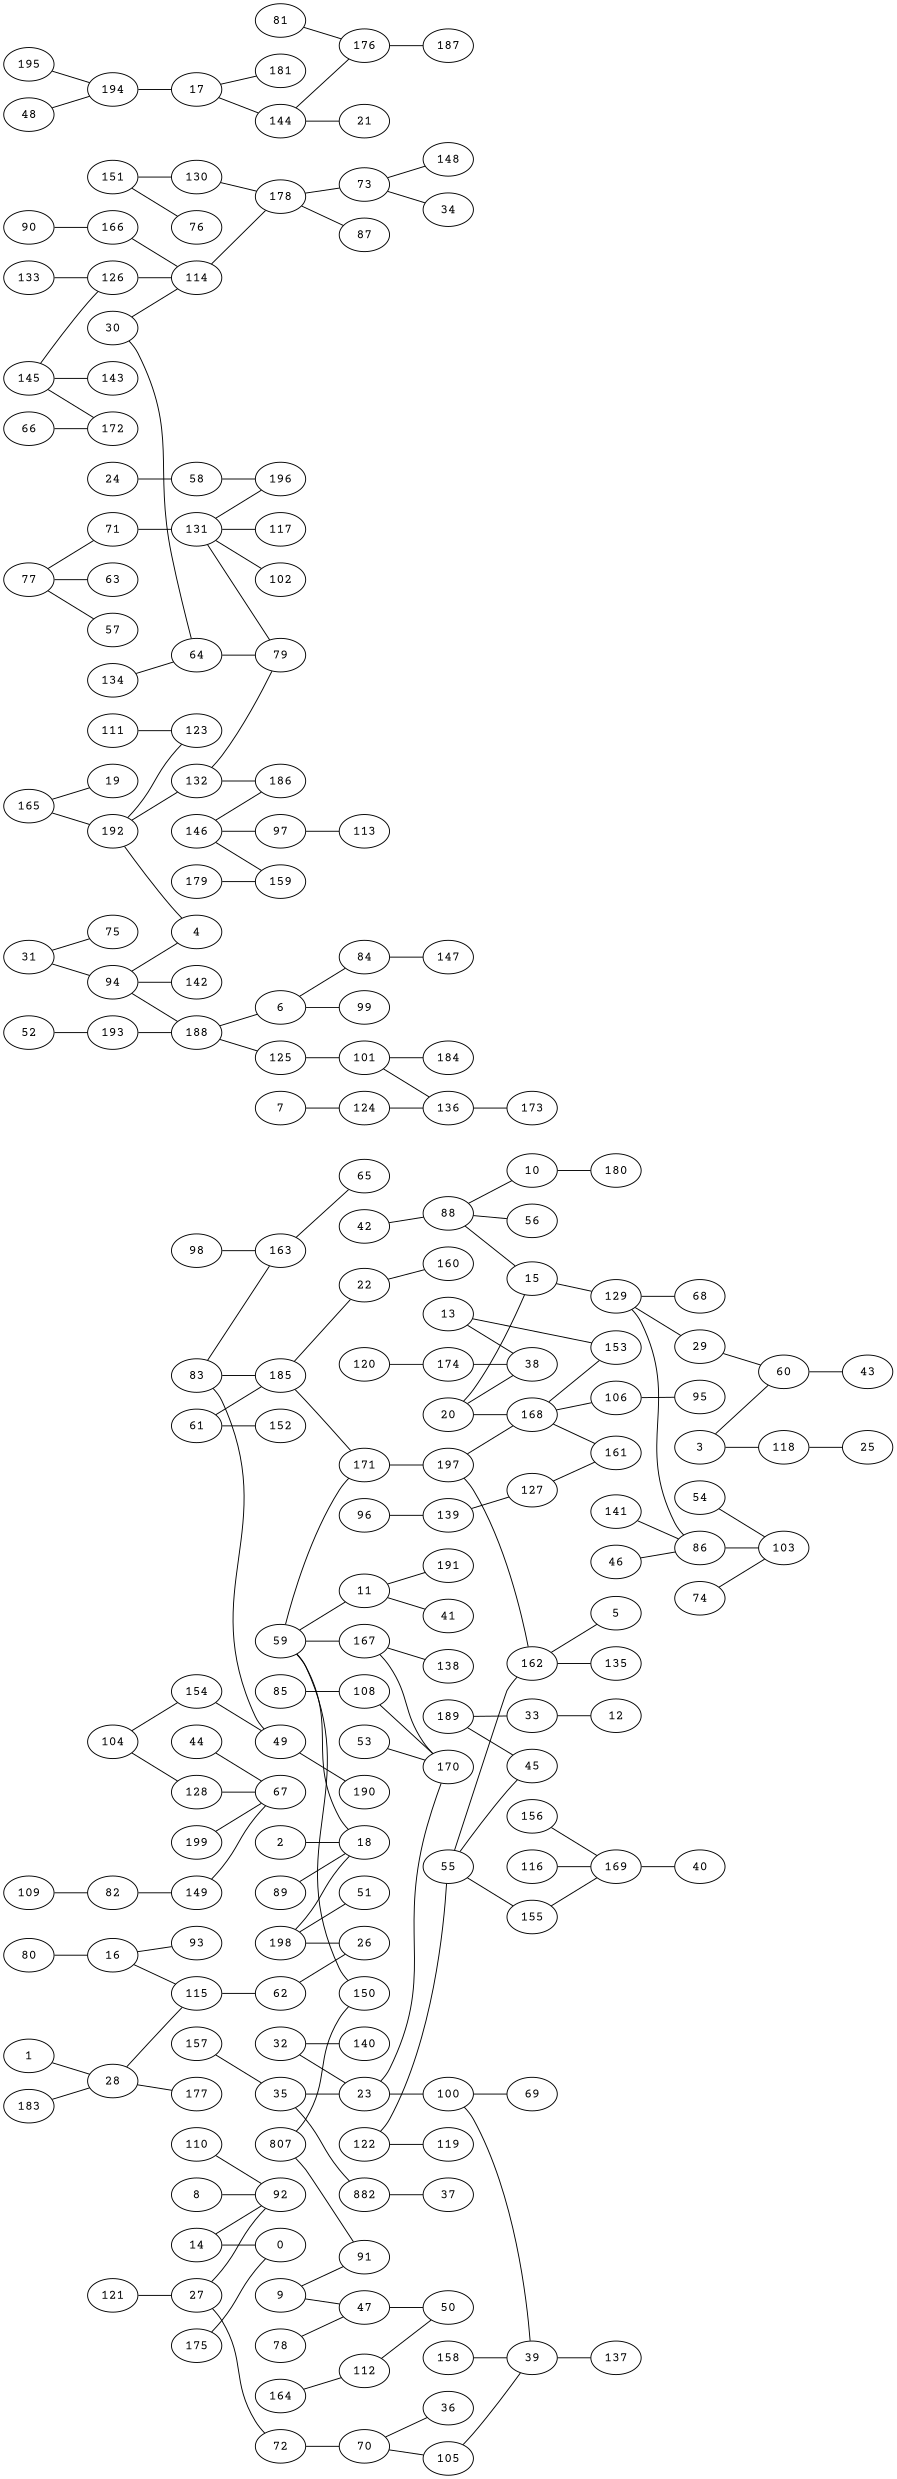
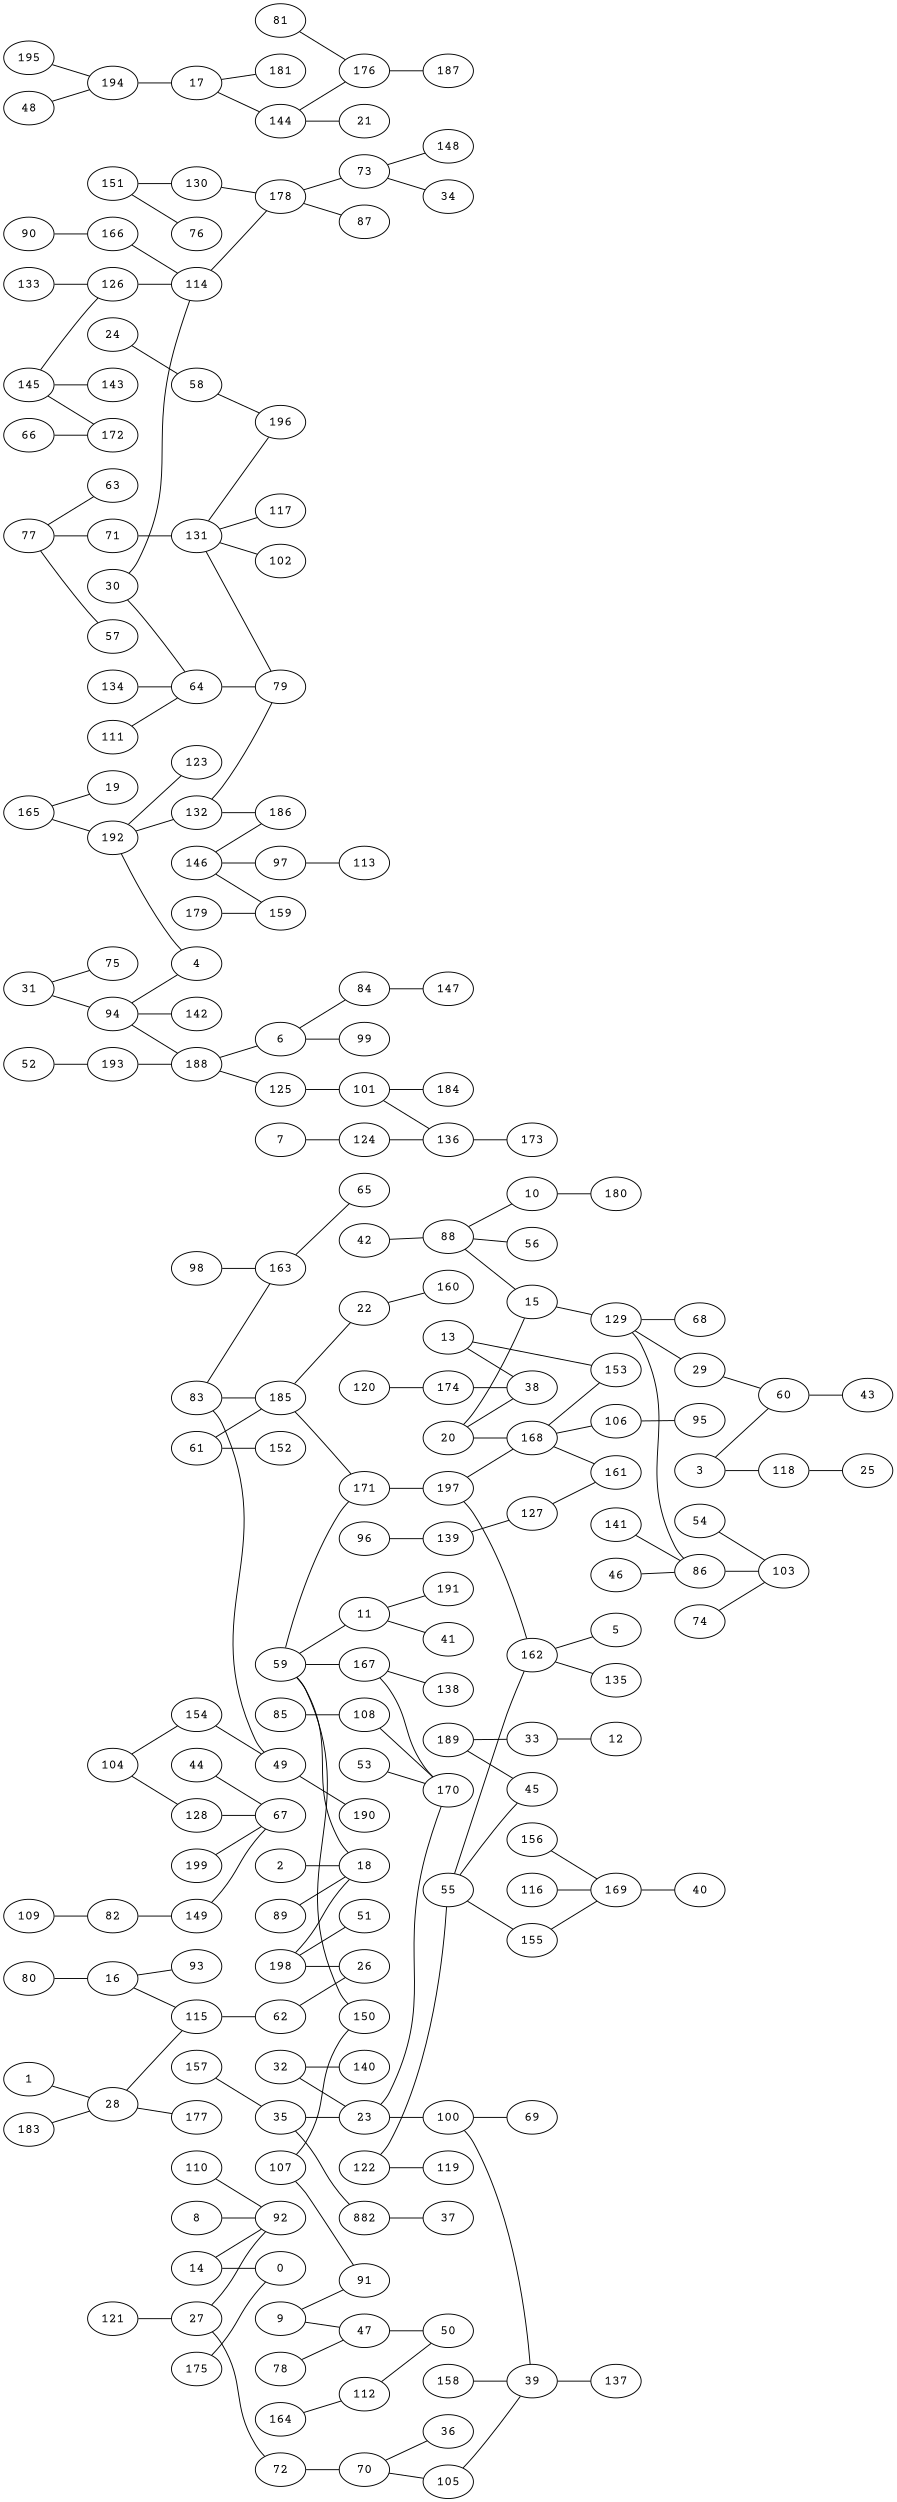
edge "111" -- "123": now "111" -- "64"
node "807": label "807" -> "107"
